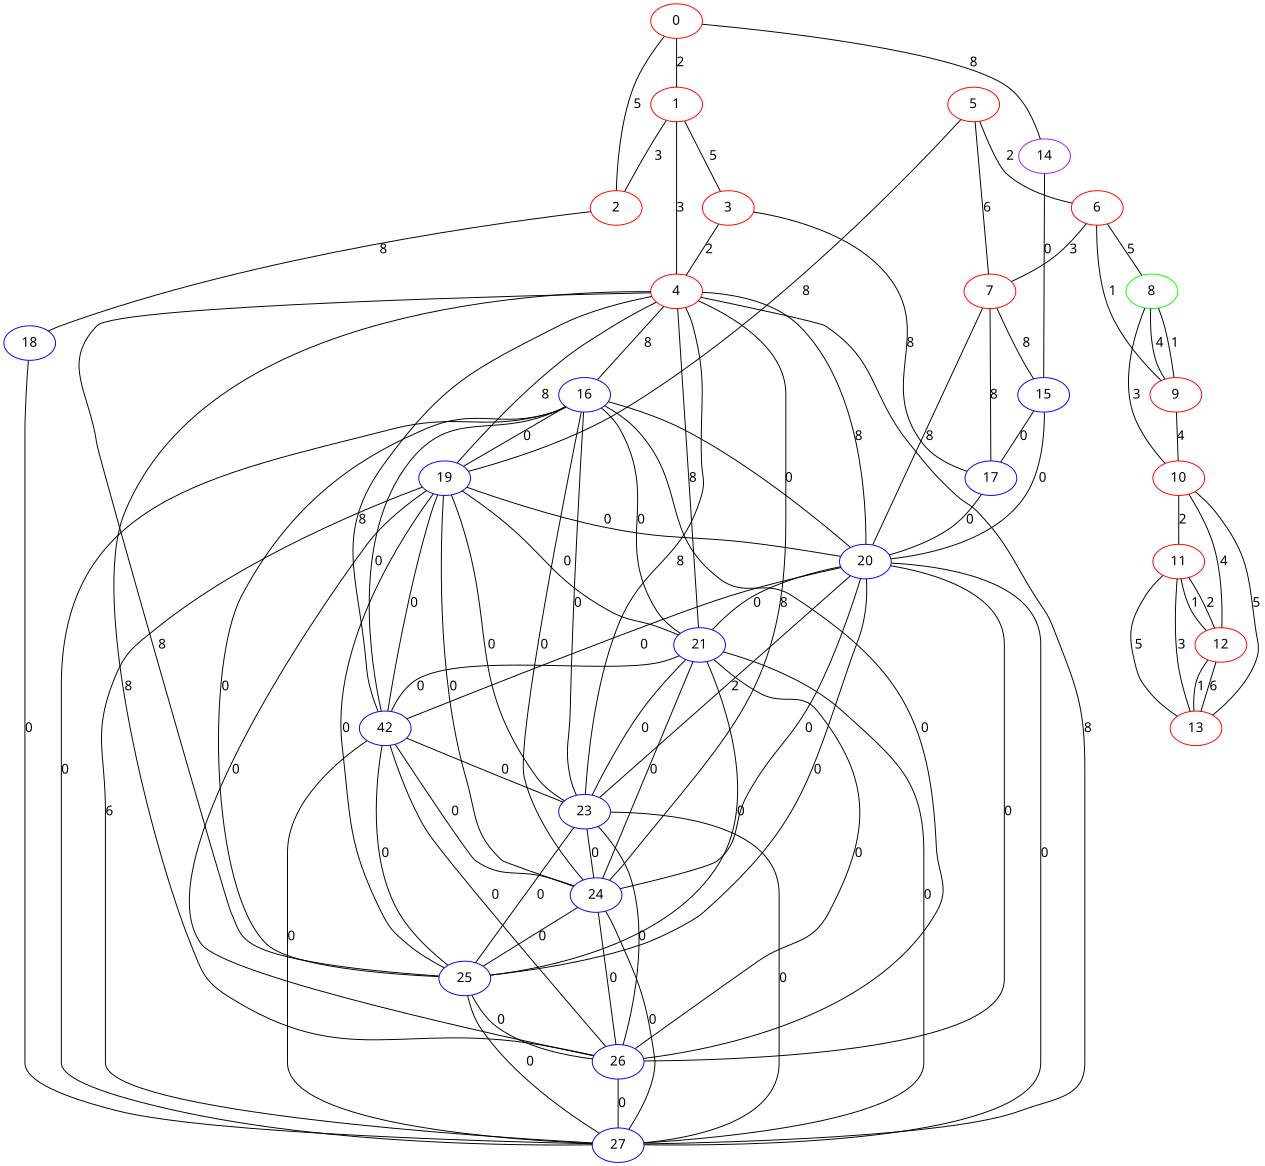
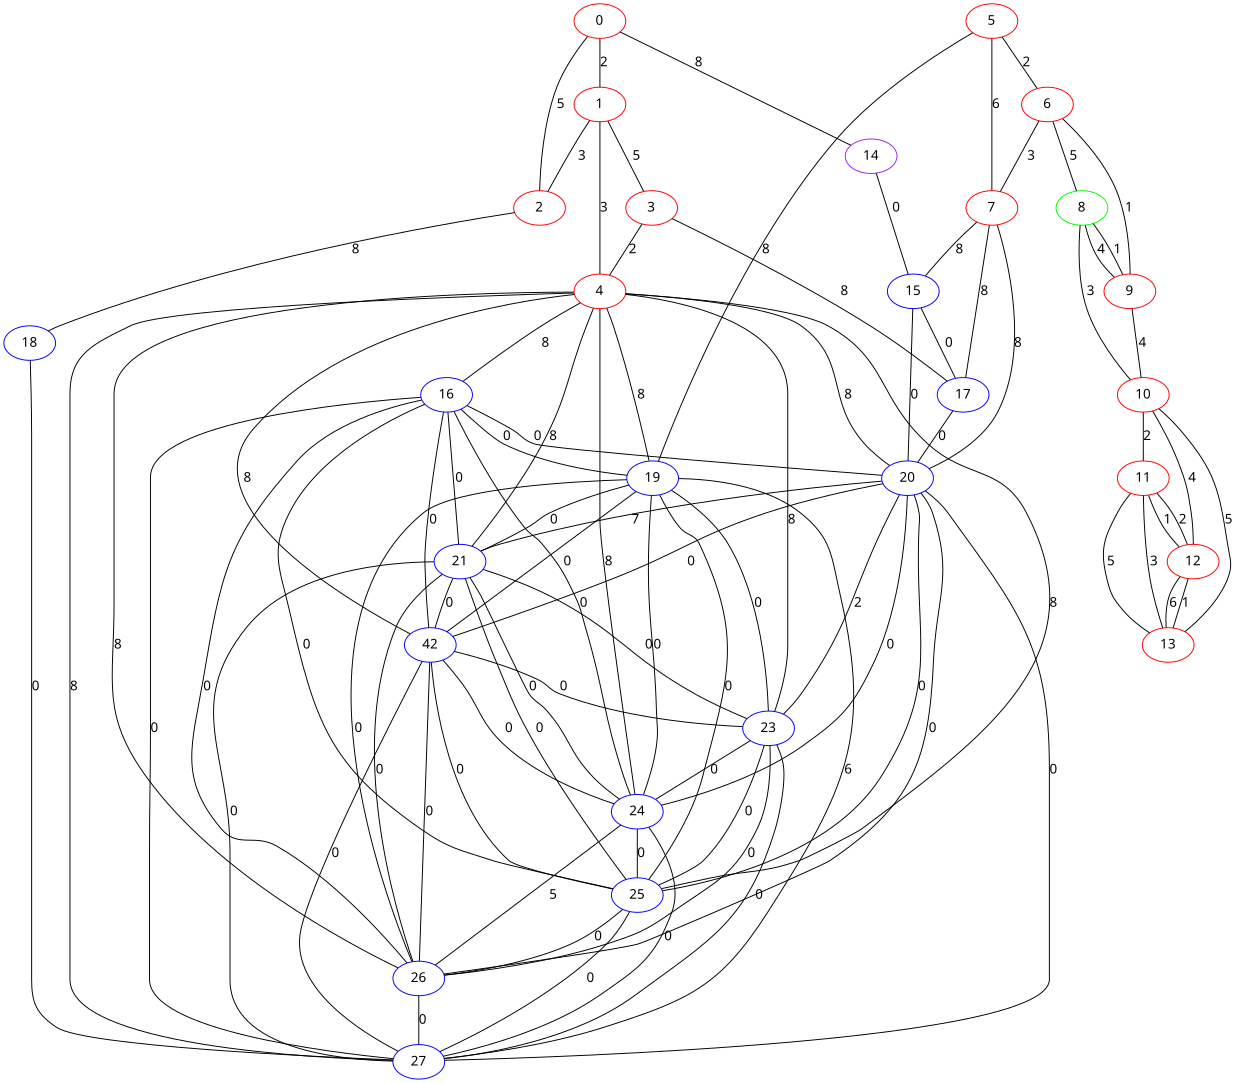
edge "19" -- "20": removed, label "0"
edge "20" -- "21": label "0" -> "7"
edge "16" -- "23": removed, label "0"
edge "24" -- "26": label "0" -> "5"
